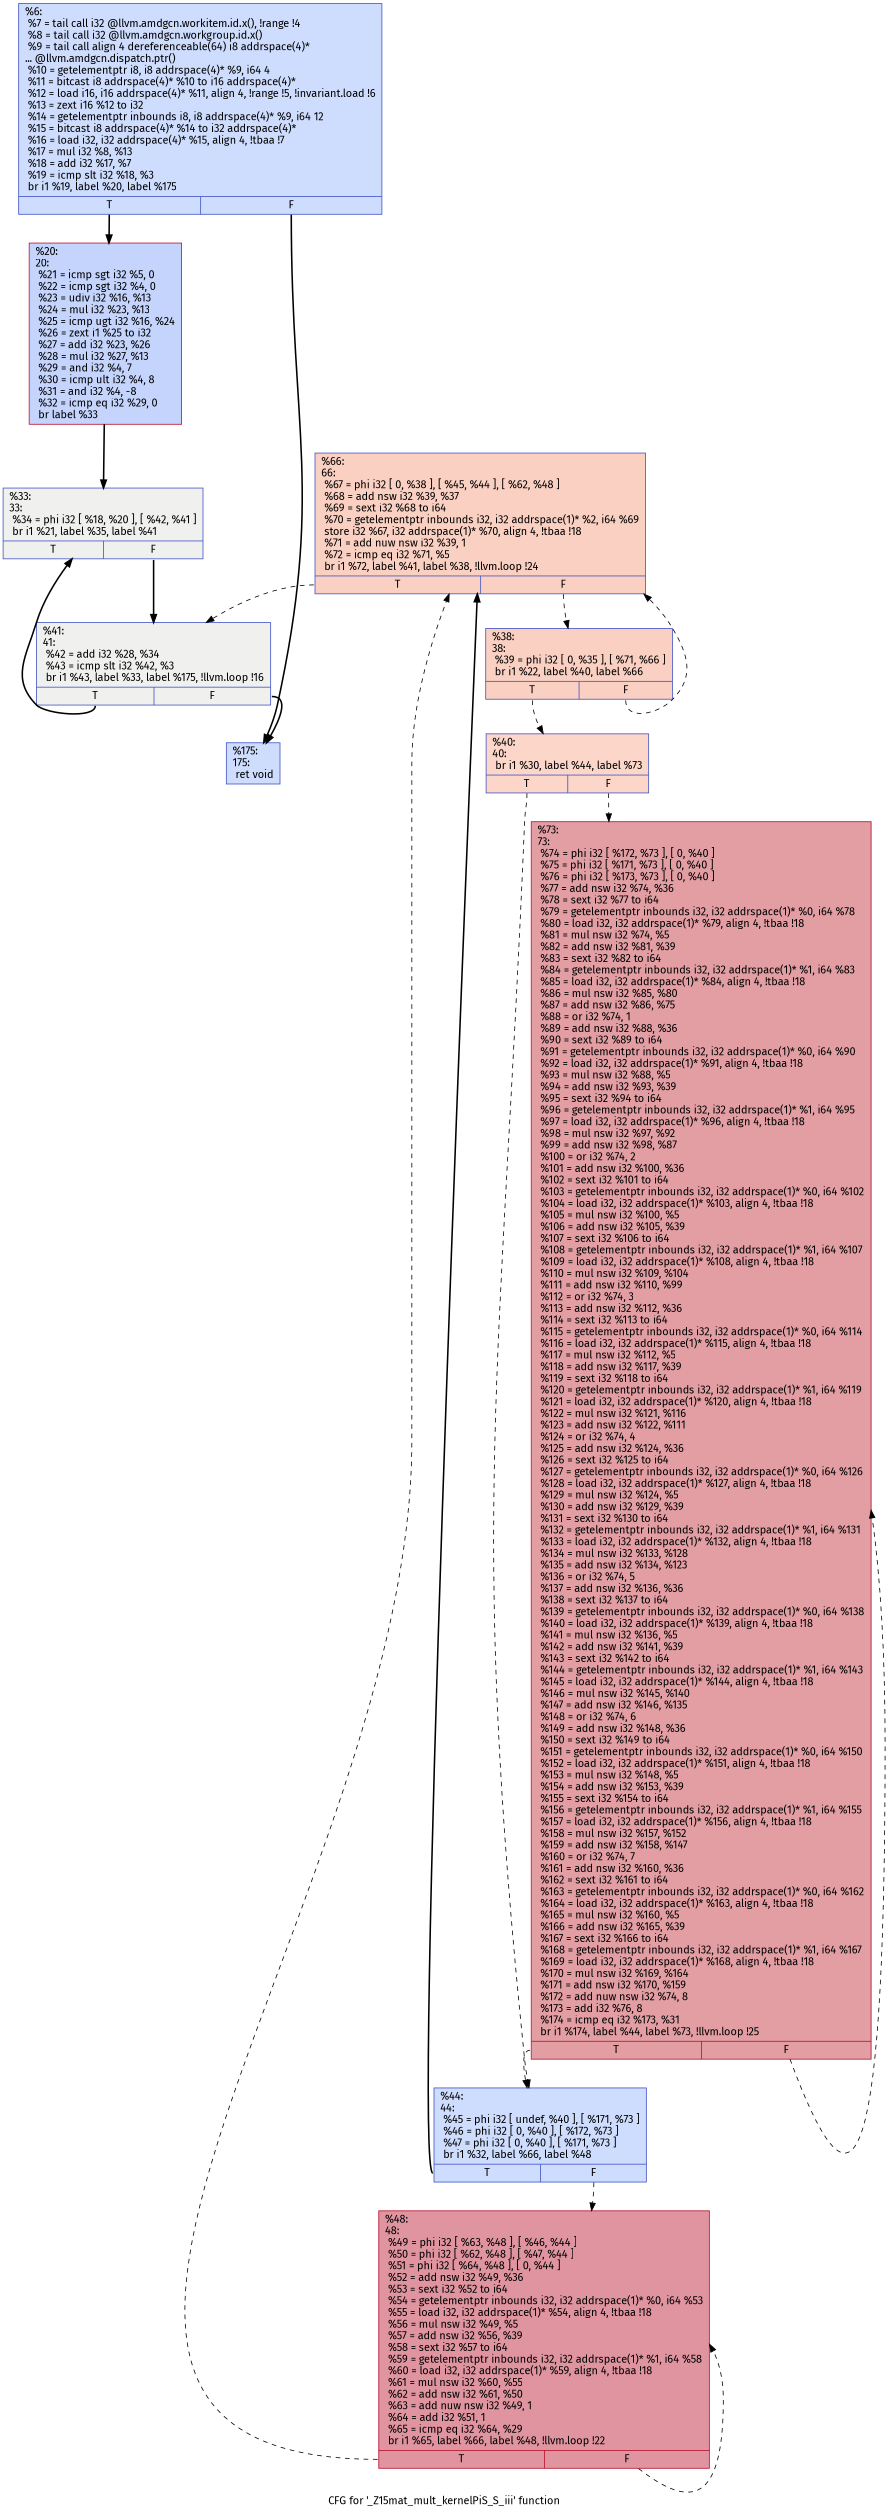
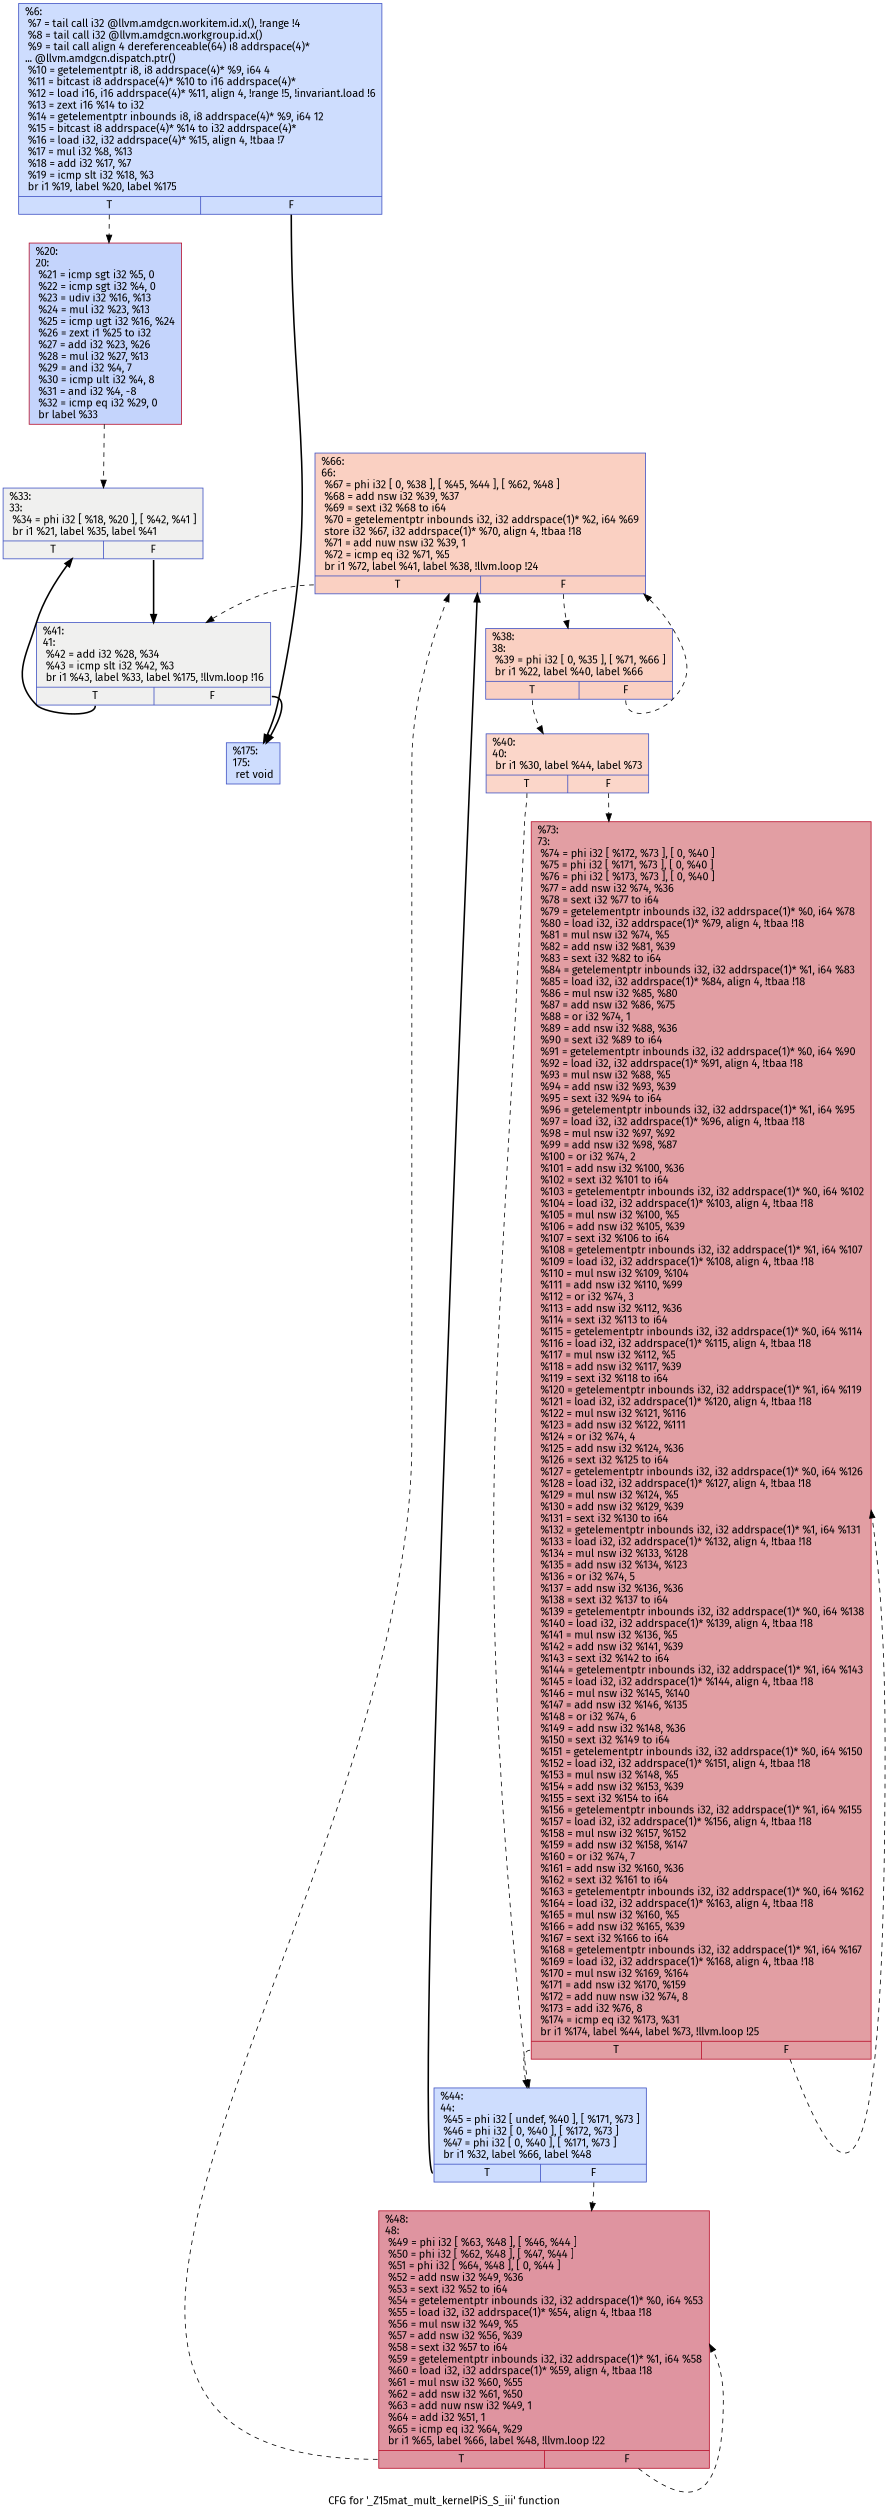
node "%6:": text "%13 = zext i16 %12 to i32" -> "%13 = zext i16 %14 to i32"
edge "%6:" -> "%20:": style bold -> dashed
edge "%20:" -> "%33:": style bold -> dashed
